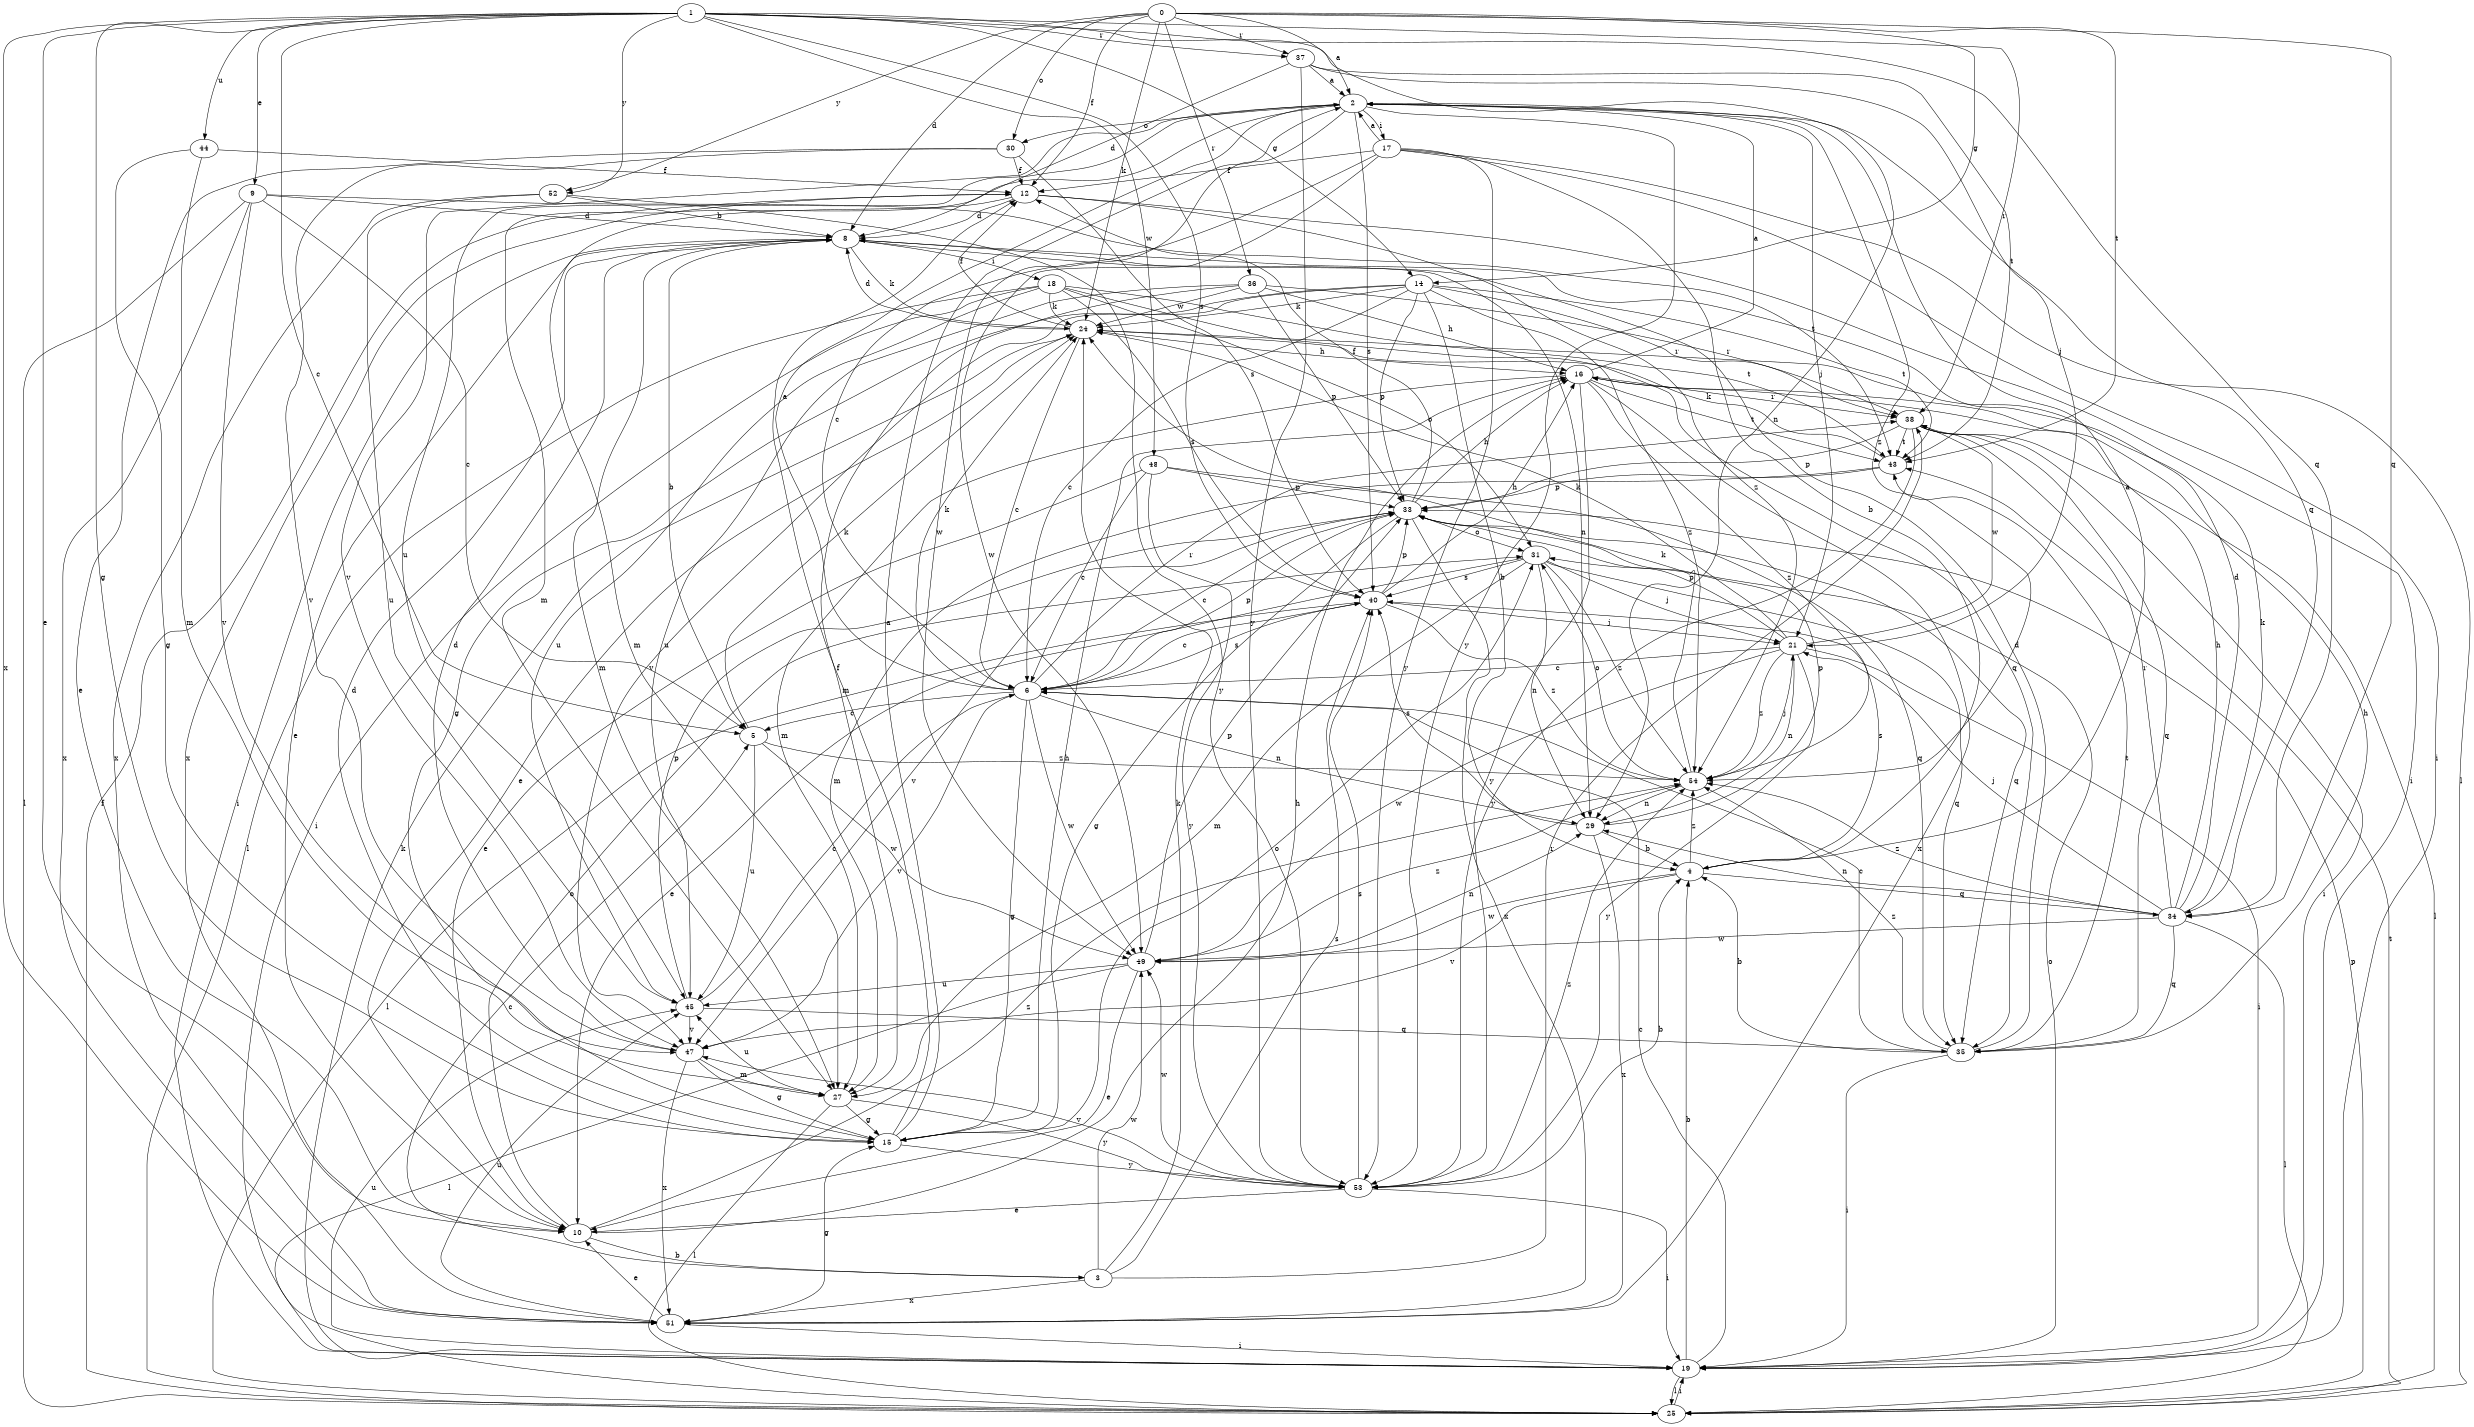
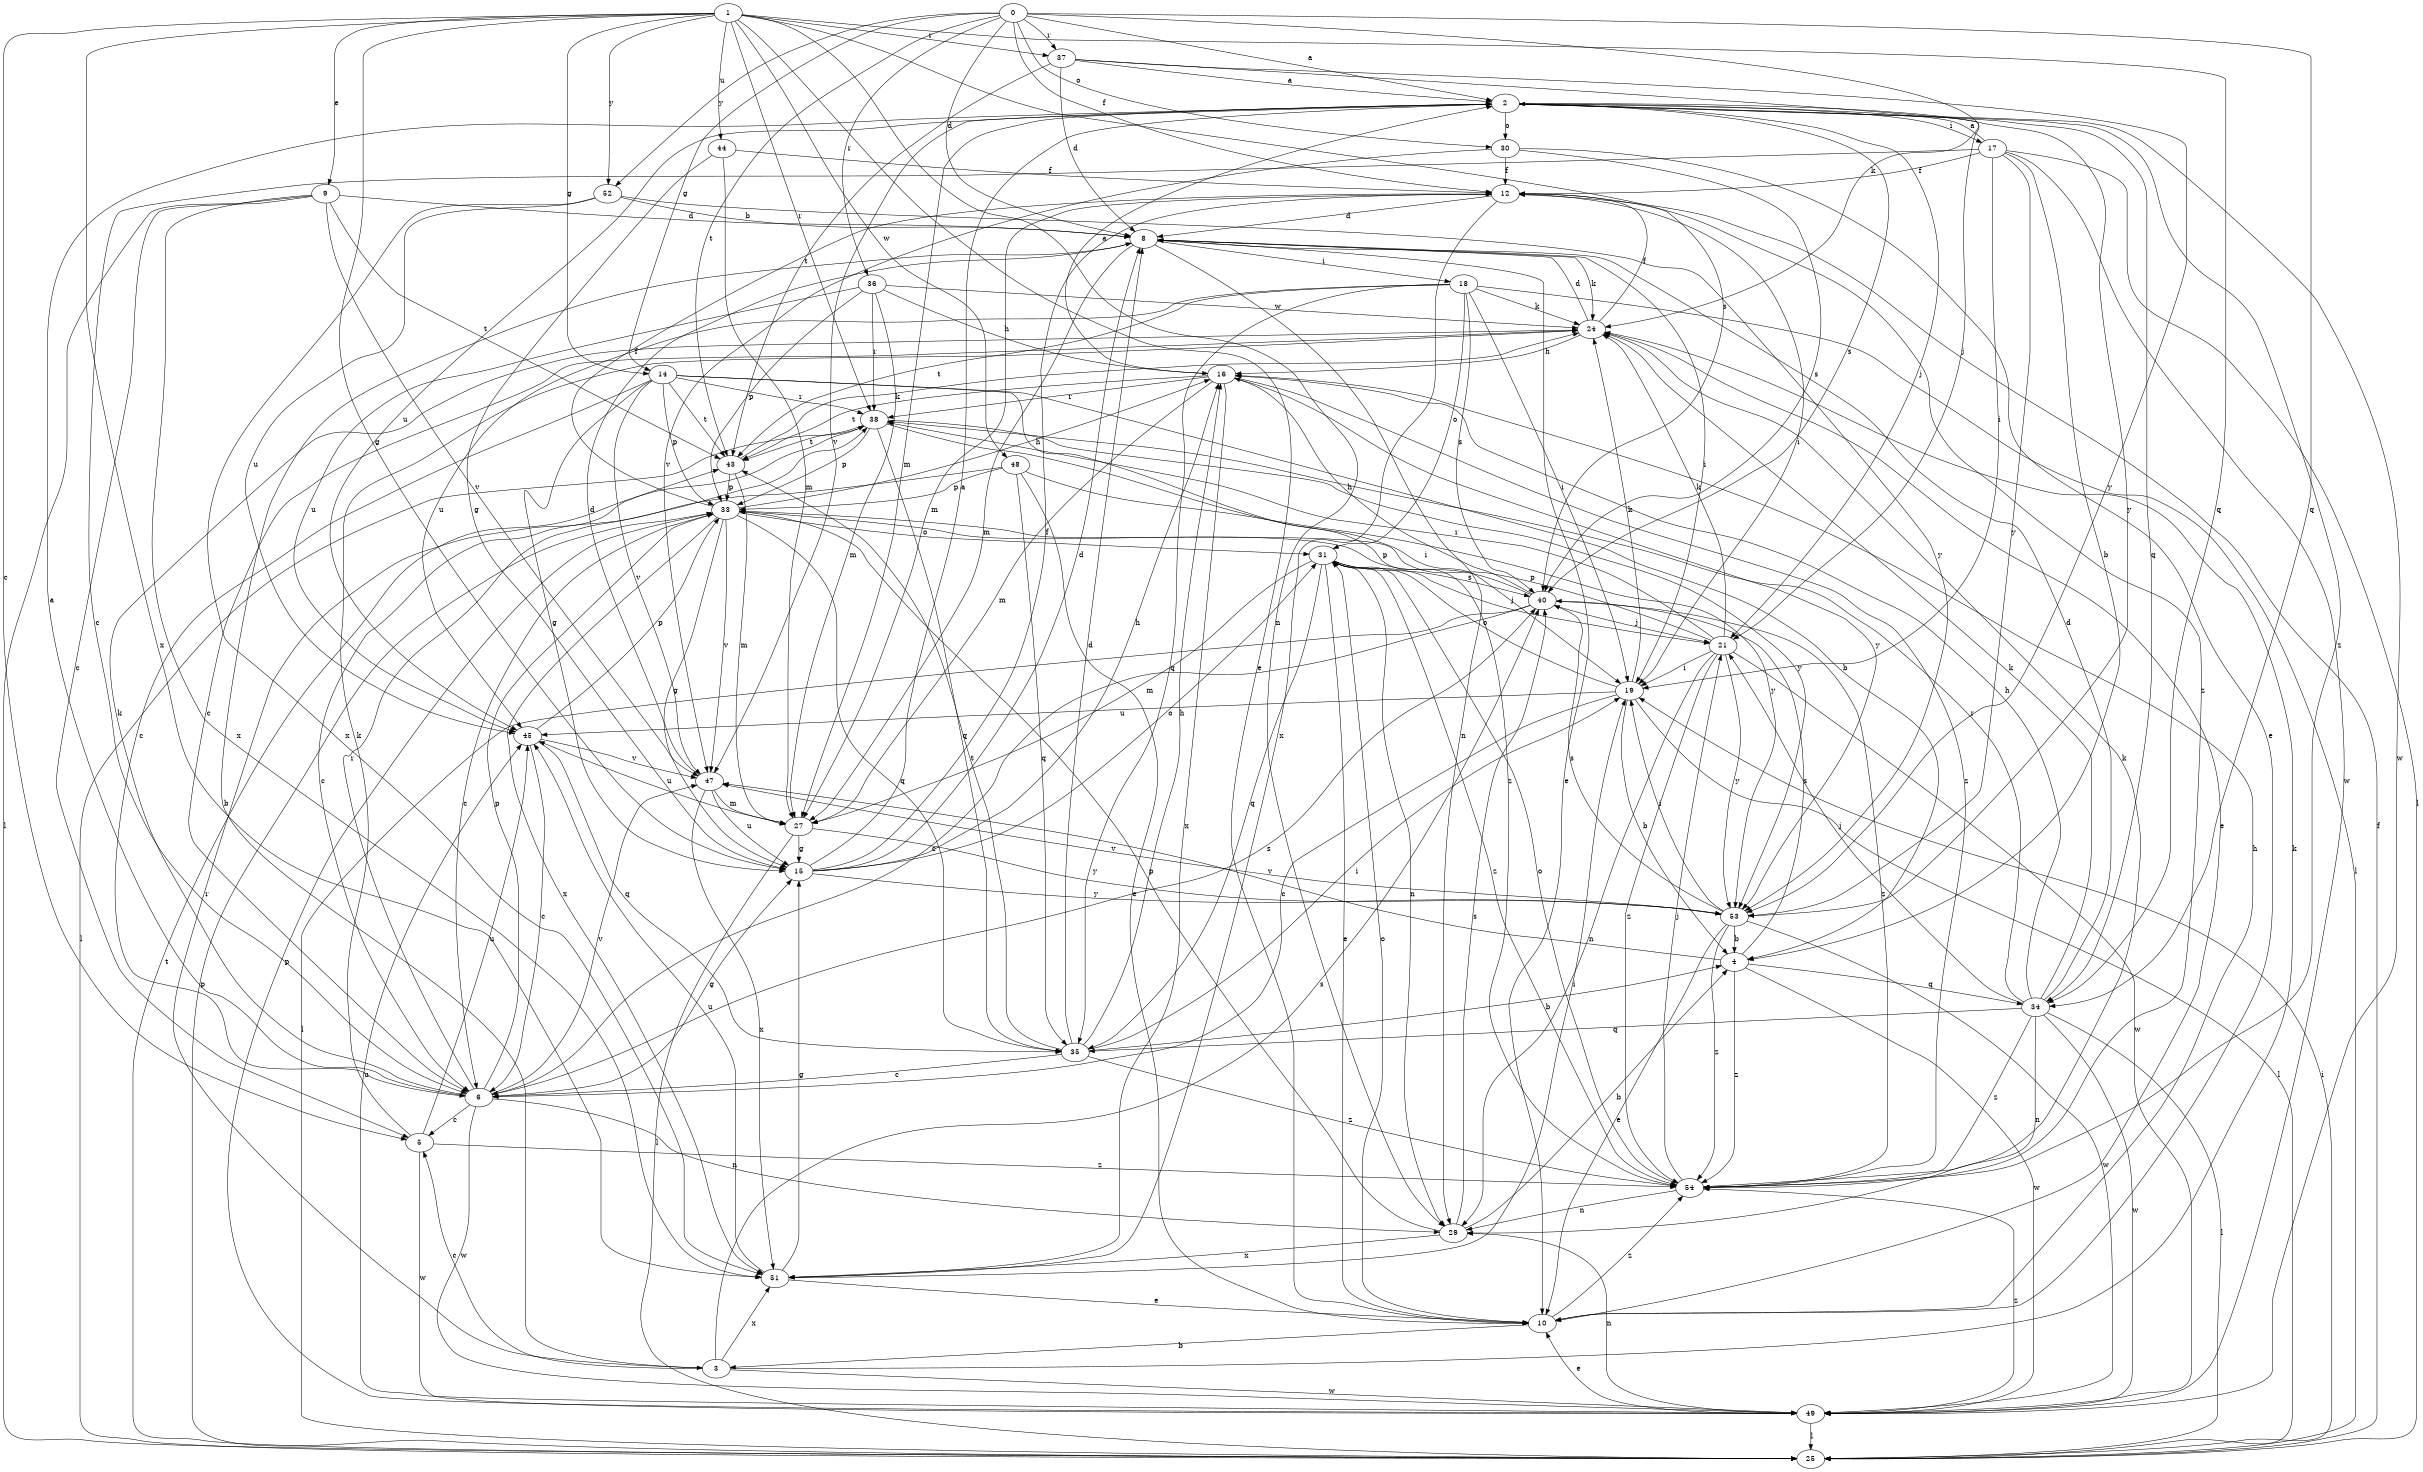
edge "14" -> "24": removed, label "k"
edge "4" -> "2": removed, label "a"
edge "8" -> "5": now "8" -> "3"
edge "21" -> "38": label "w" -> "r"
edge "21" -> "6": removed, label "c"
edge "47" -> "15": label "g" -> "u"
